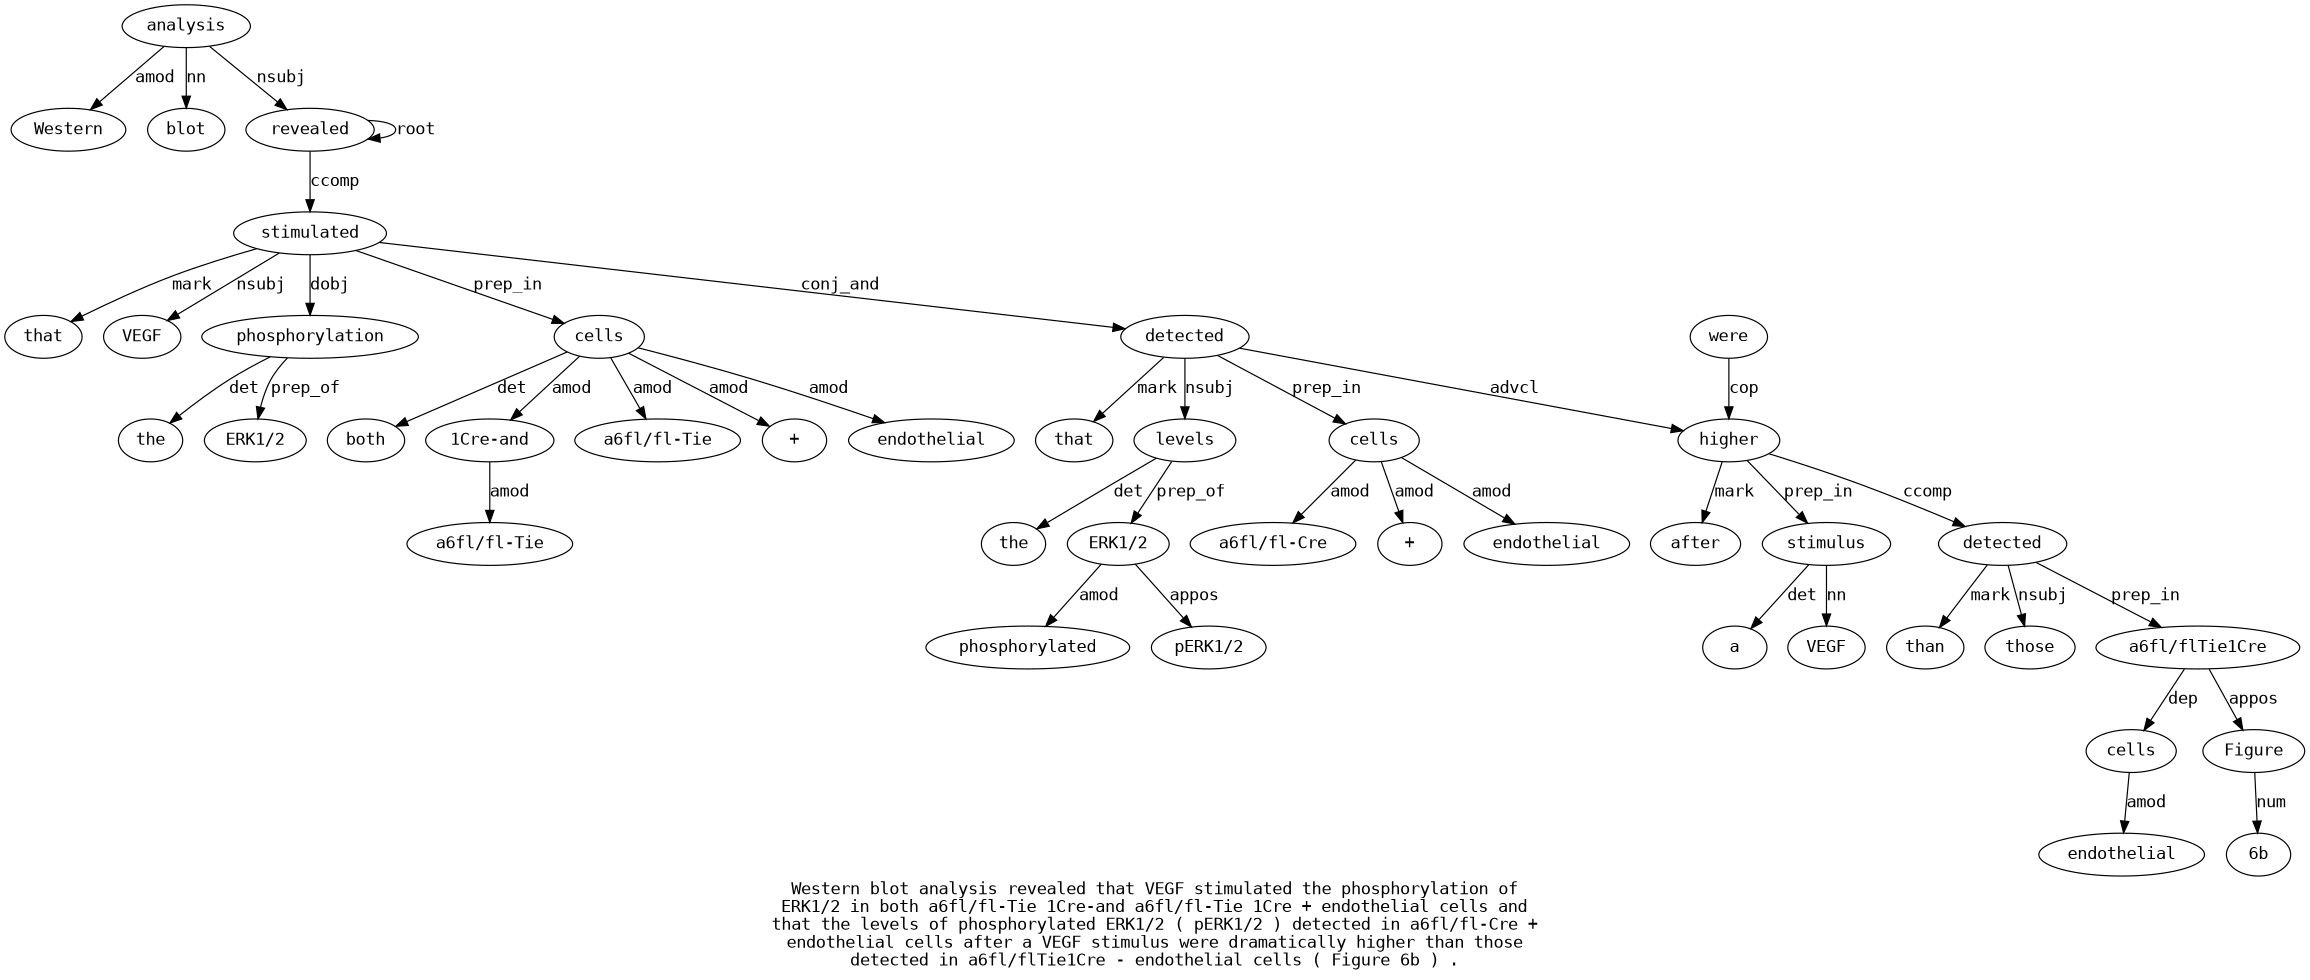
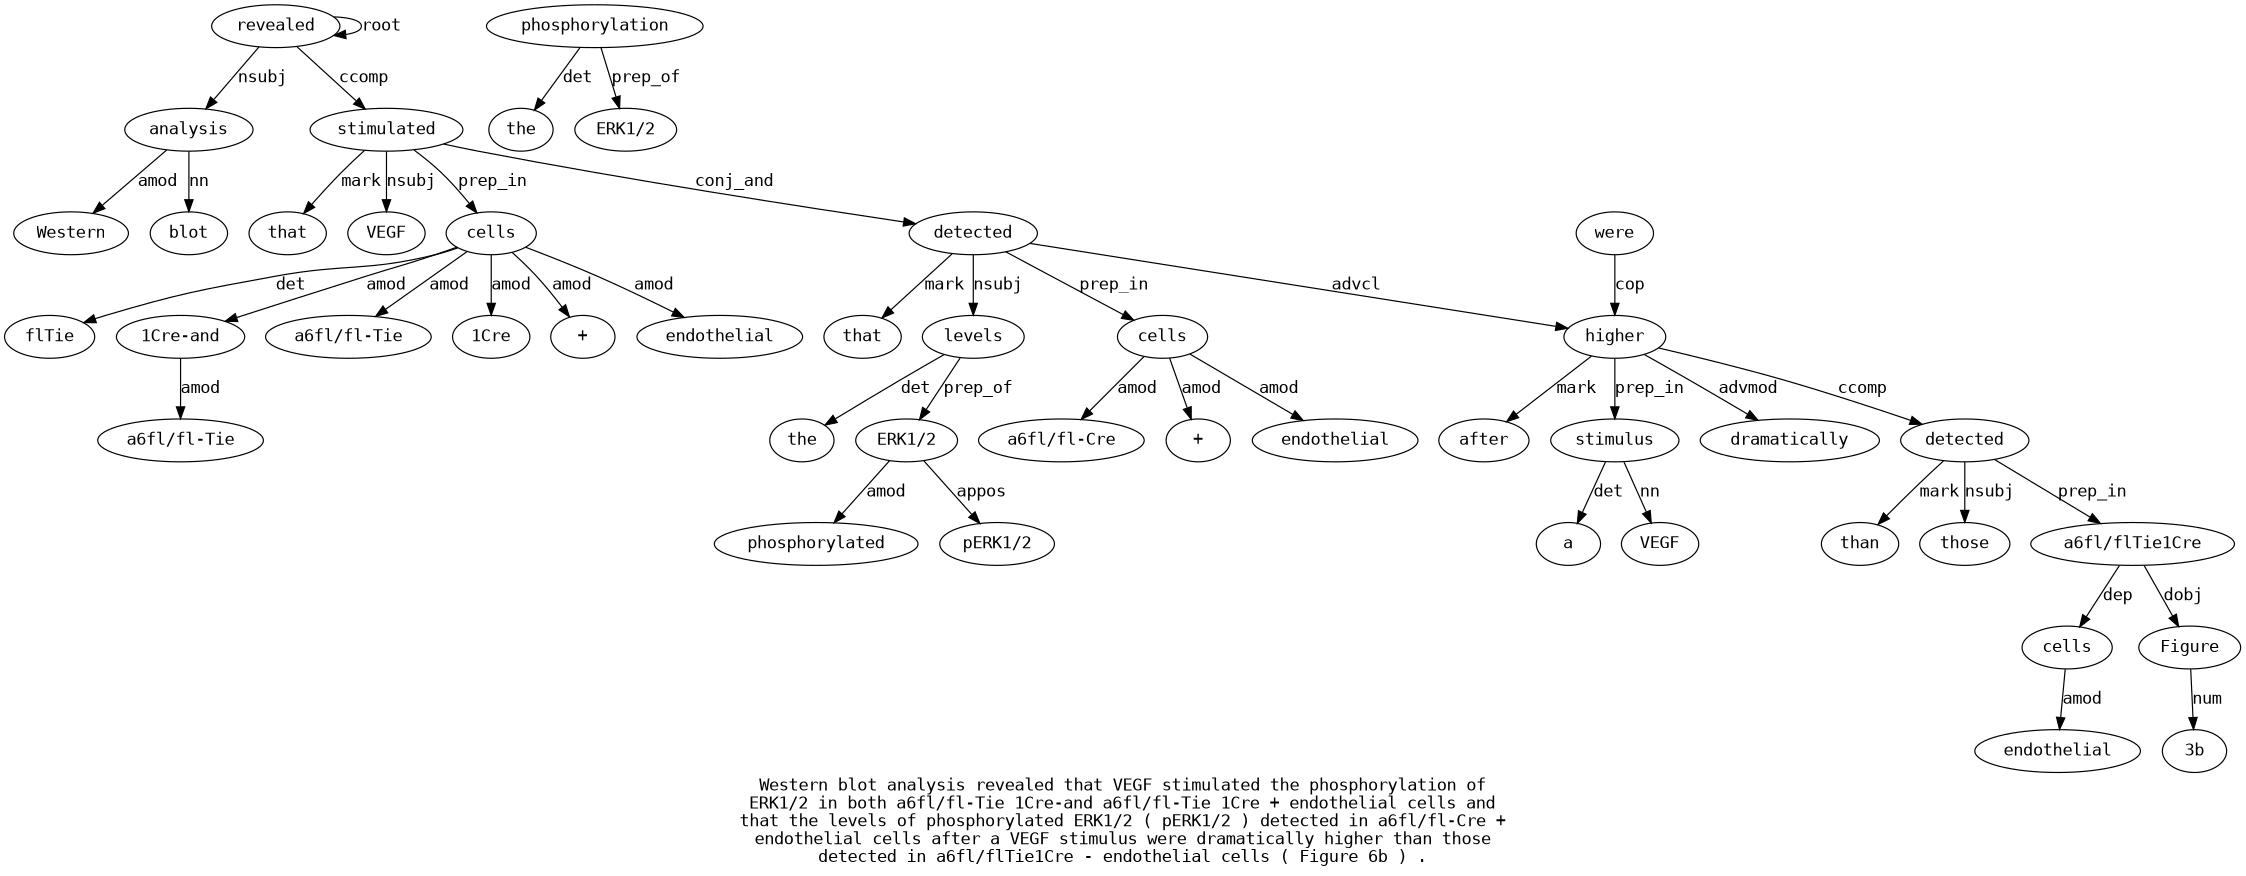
edge "analysis" -> "revealed": reversed
edge "stimulated" -> "phosphorylation": removed, label "dobj"
node "1Cre": added
node "both": label "both" -> "flTie"
node "dramatically": added
edge "a6fl/flTie1Cre" -> "Figure": label "appos" -> "dobj"
node "6b": label "6b" -> "3b"
